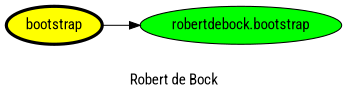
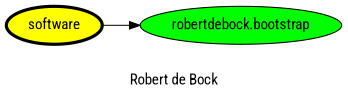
node "bootstrap": label "bootstrap" -> "software"
